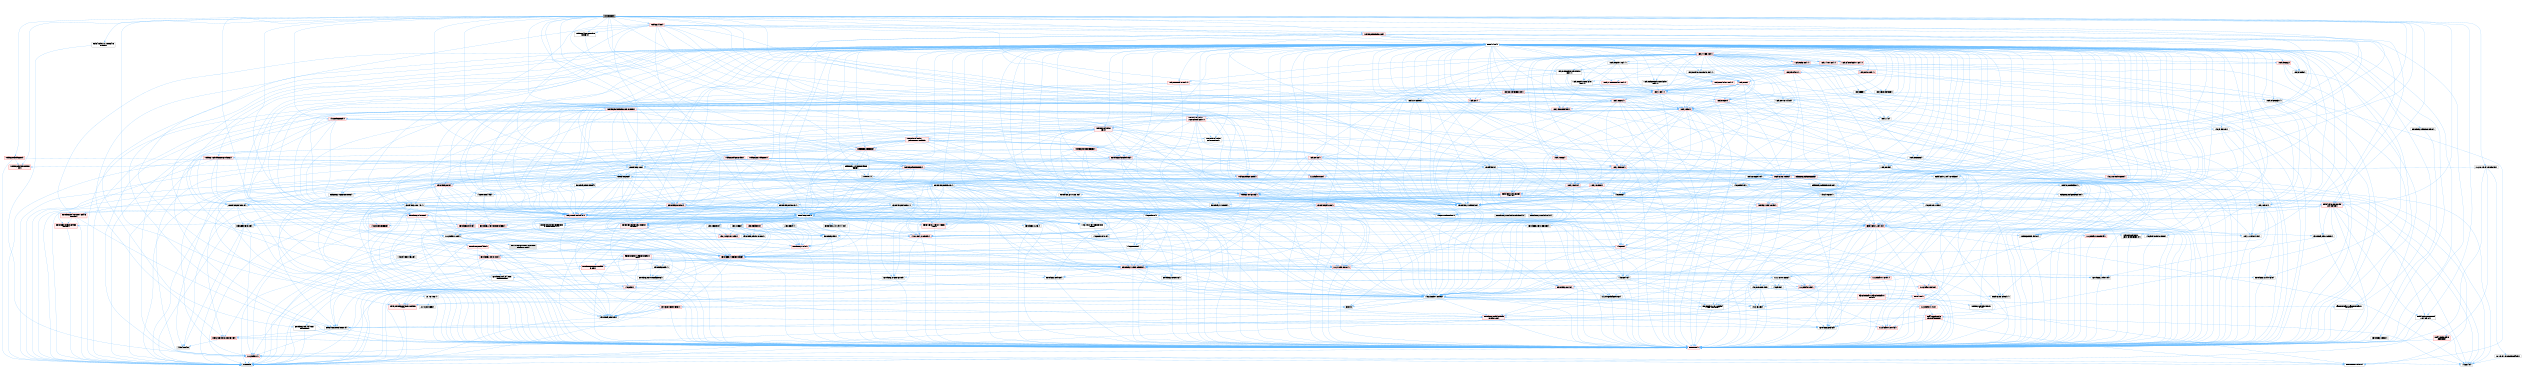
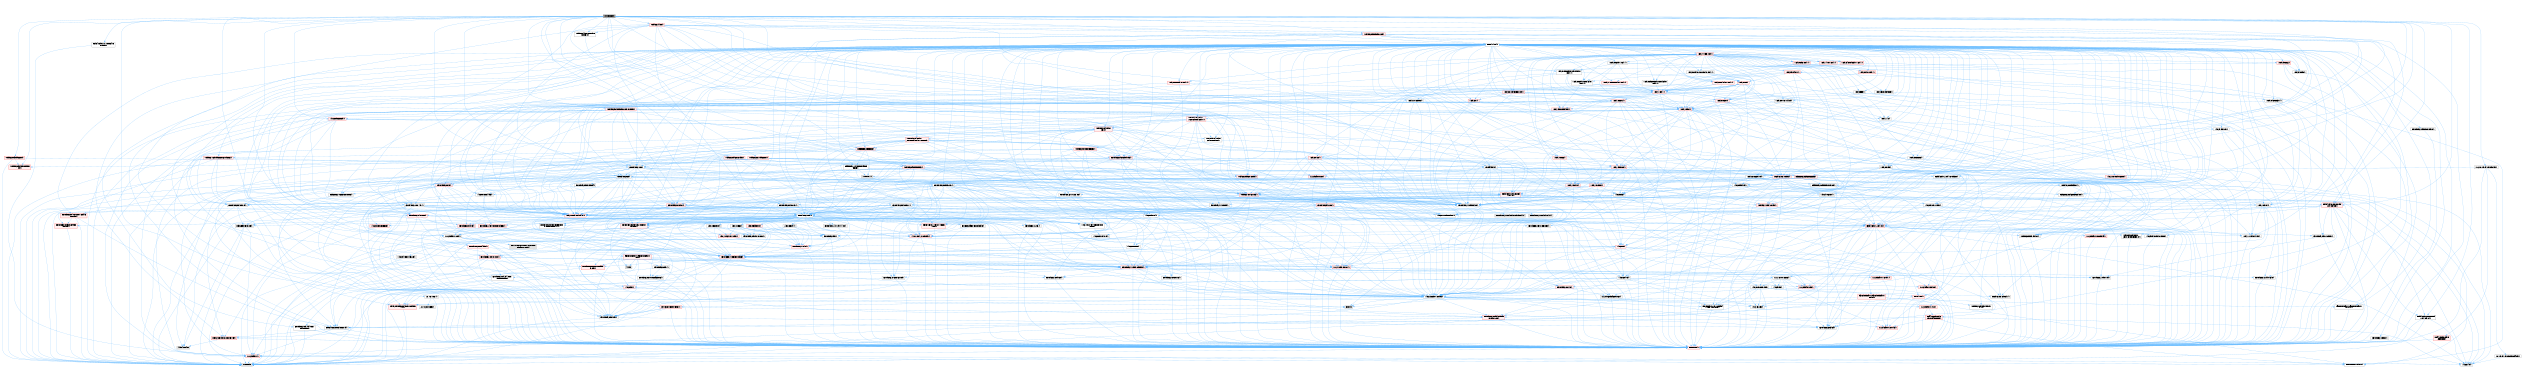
edge "Math/PerspectiveMatrix.h" -> "Templates/Decay.h": now "CoreMinimal.h" -> "Templates/Decay.h"
node "Internationalization /PointerIsConvertible.h": label "Internationalization /PointerIsConvertible.h" -> "Internationalization /TextLocalizationManager.h"
node "Concepts/GetTypeHashable.h": added
node "limits": added
